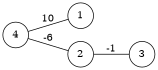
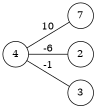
node "1": label "1" -> "7"
edge "2" -- "3": now "4" -- "3"
